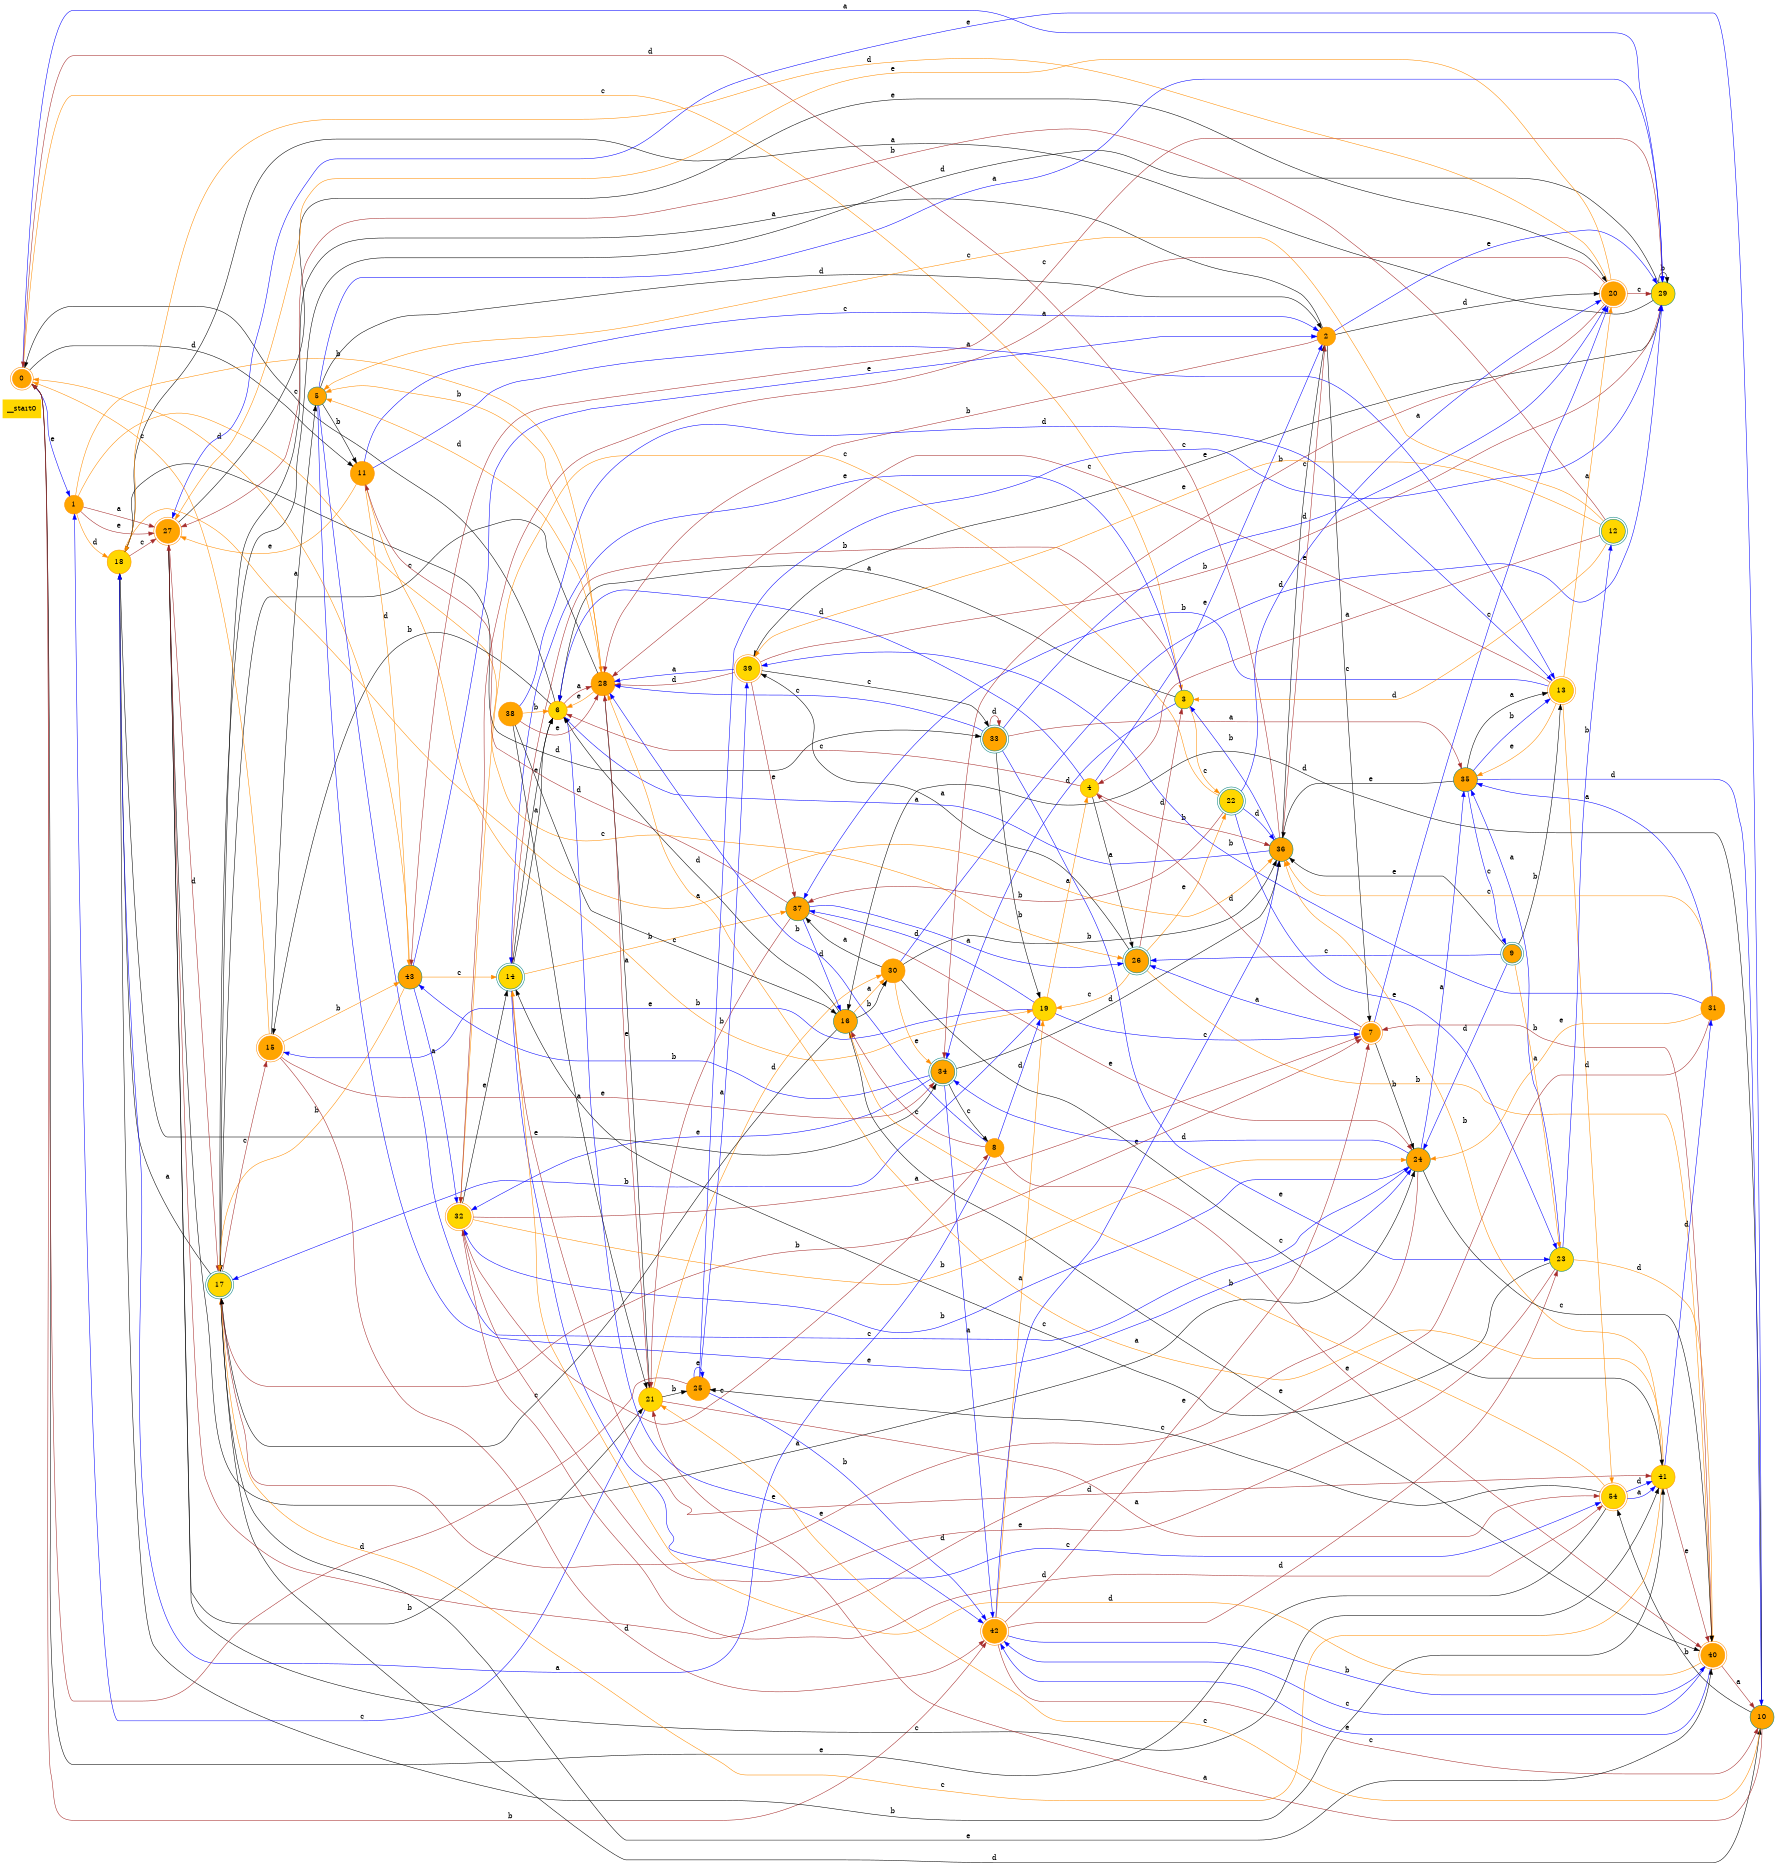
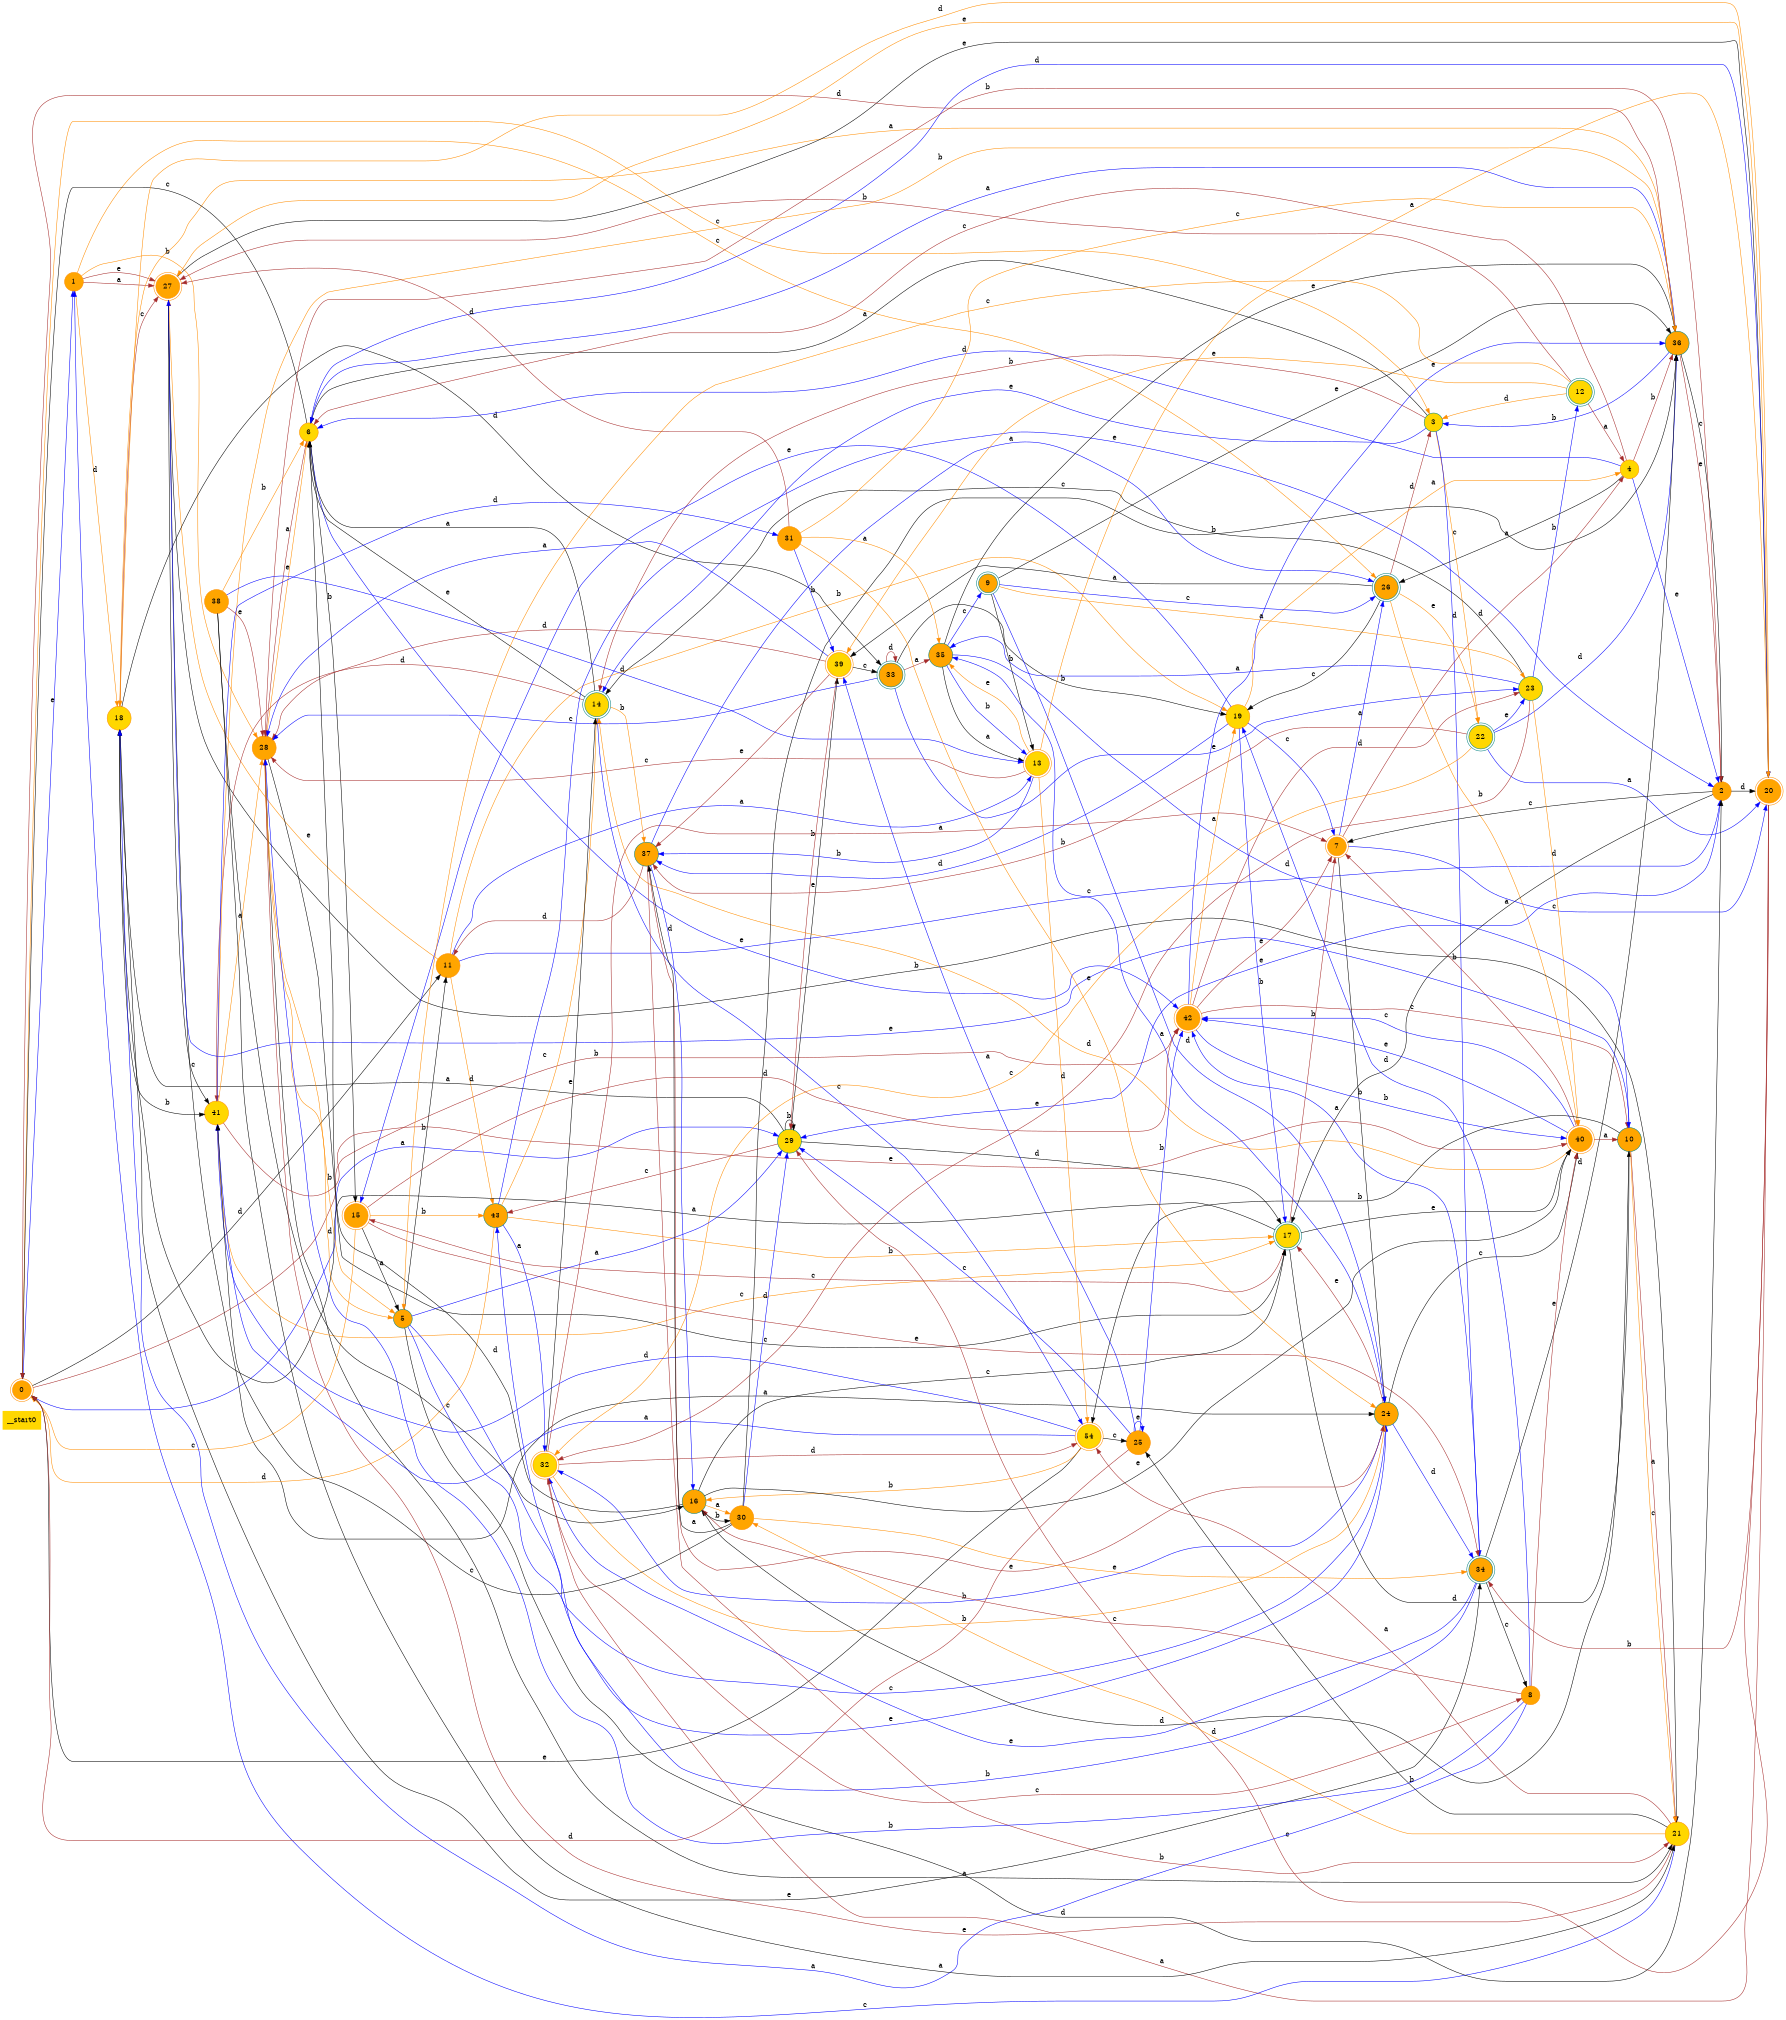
edge "33" -> "20": now "6" -> "20"
edge "31" -> "35": color blue -> darkorange
edge "27" -> "17": removed, label "d"
edge "26" -> "19": color darkorange -> black
